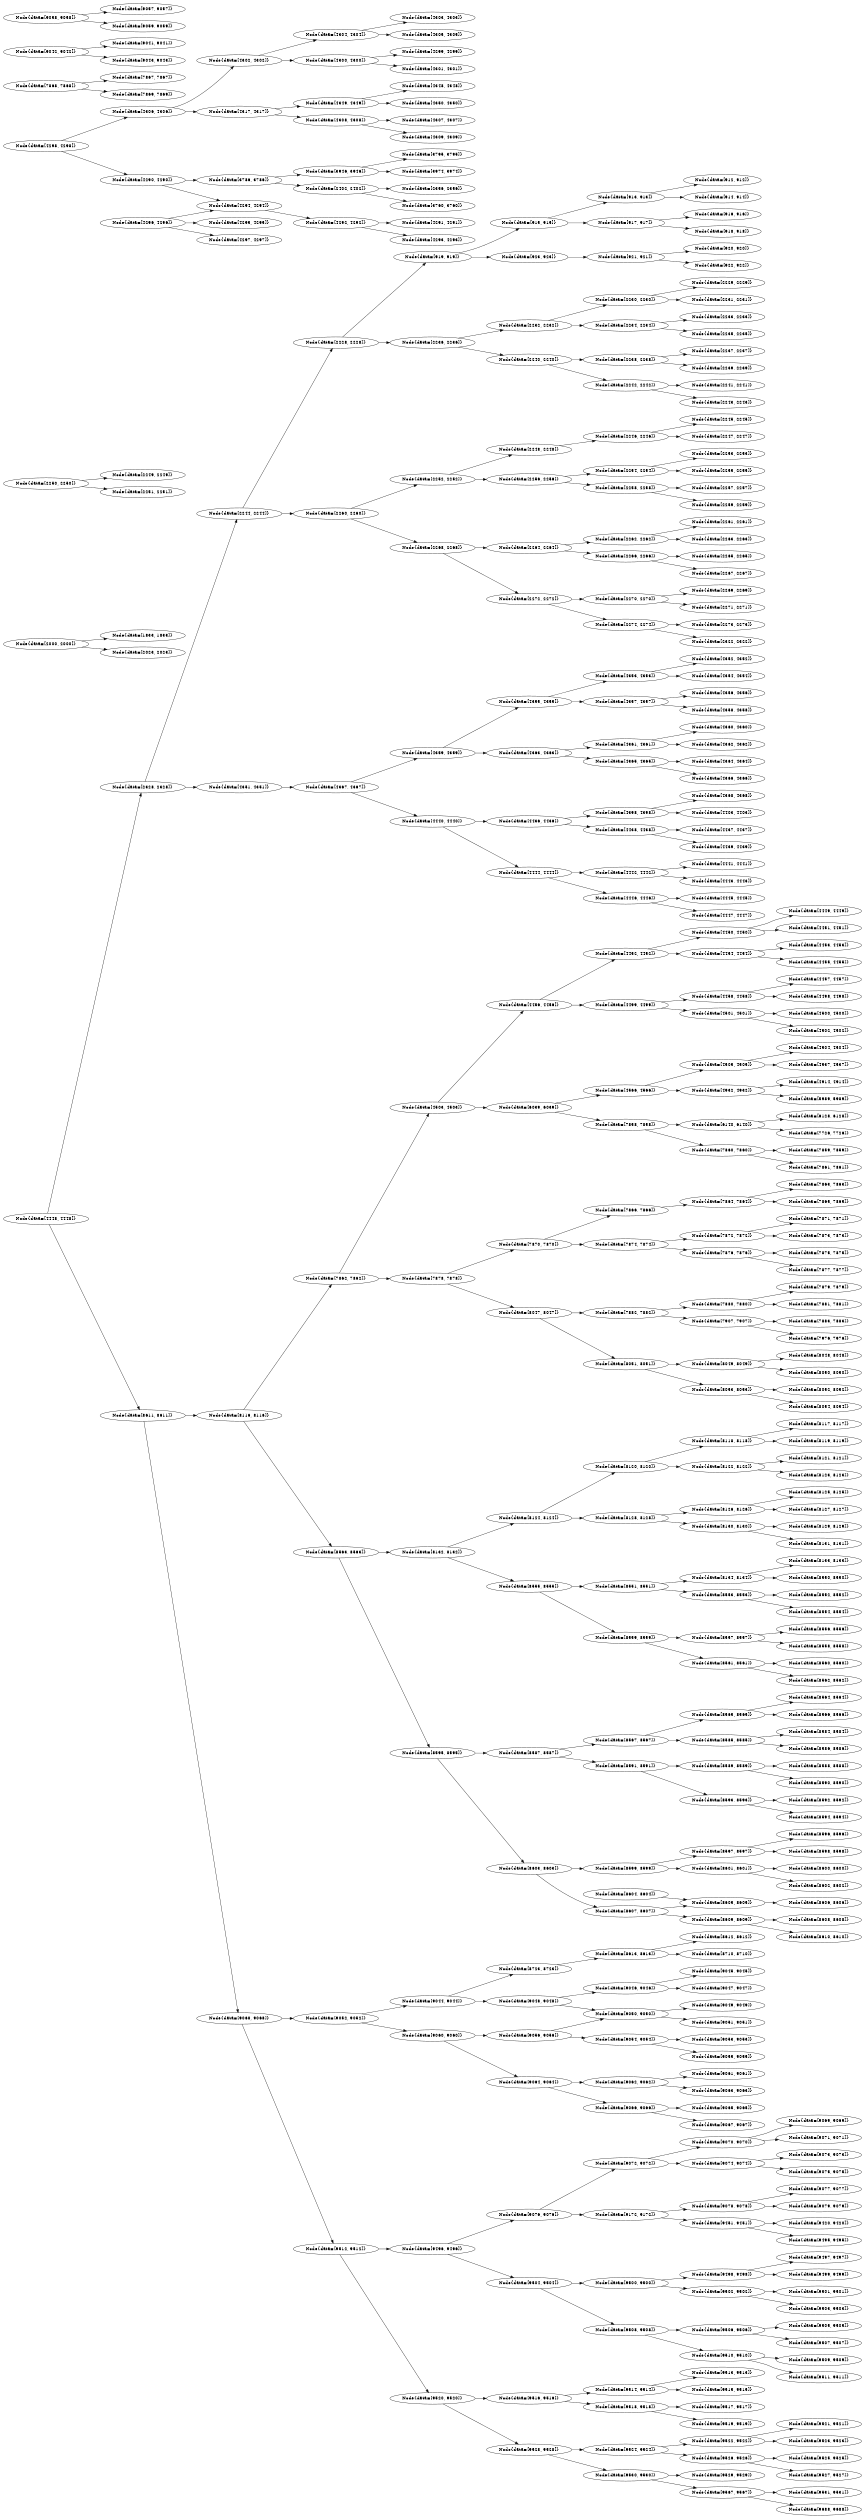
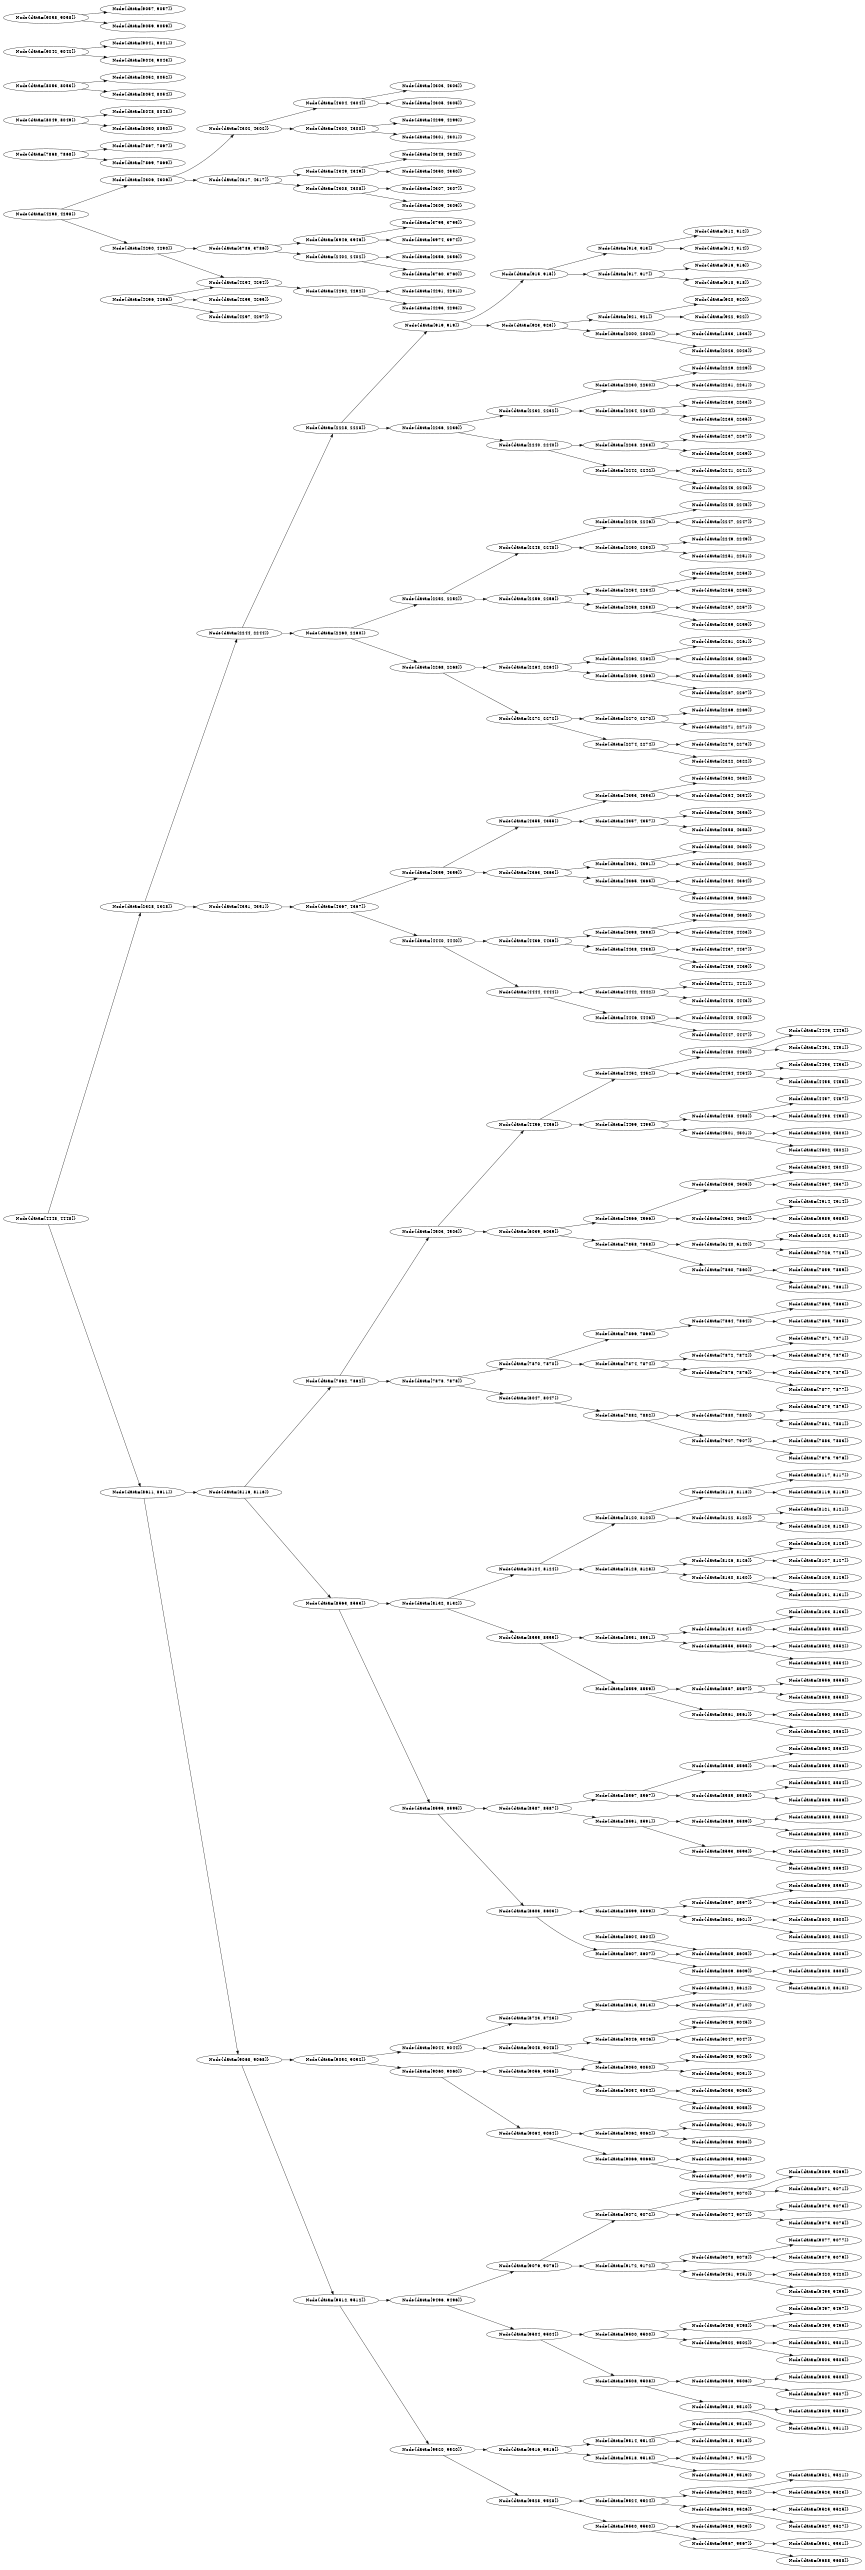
edge "Node{data=[923, 923]}" -> "Node{data=[2000, 2000]}": added
edge "Node{data=[2248, 2248]}" -> "Node{data=[2250, 2250]}": added
node "Node{data=[8051, 8051]}": removed
